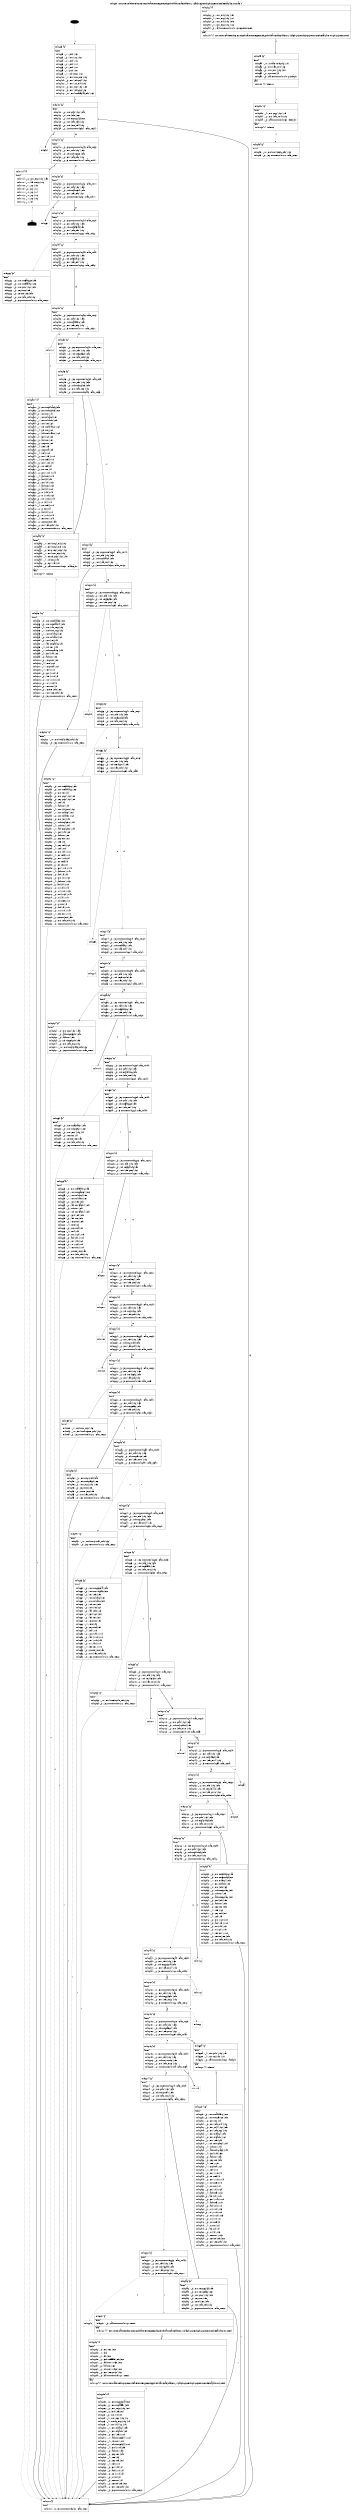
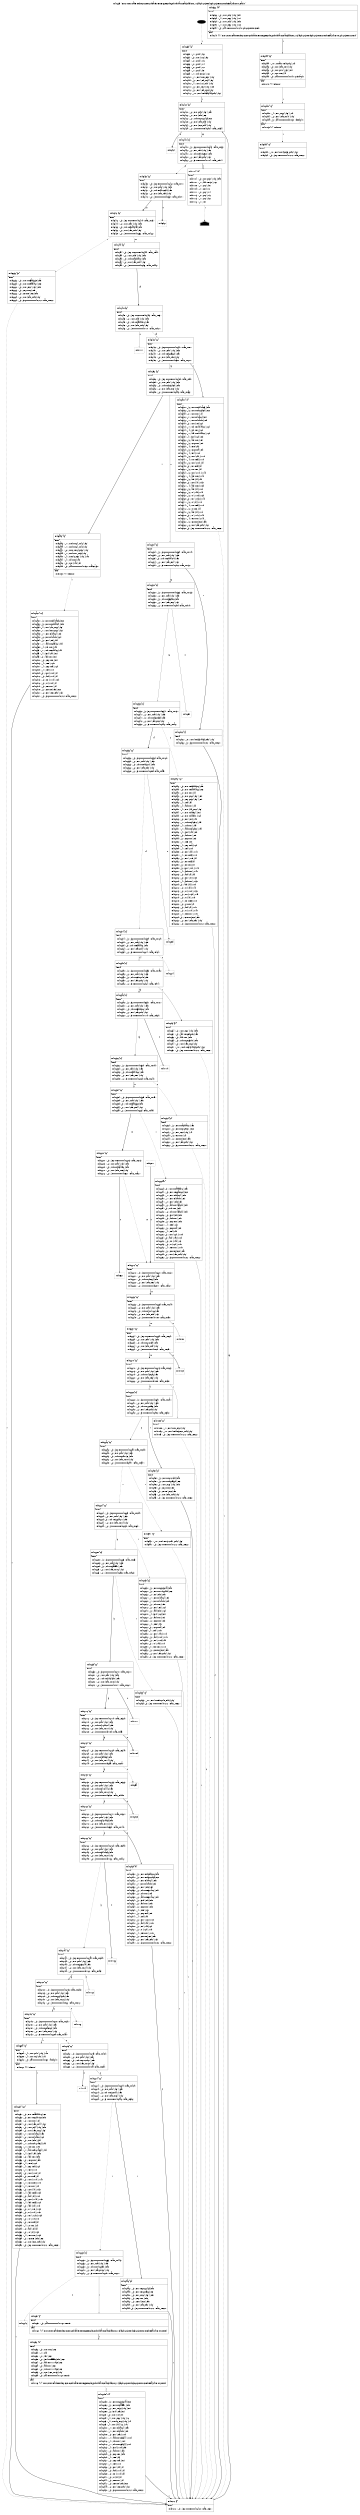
edge "0x407117" -> "0x406a00 [147]": now "0x4064cc [28]" -> "0x406a00 [147]"
edge "0x40661c [28]" -> "0x406e77": reversed
